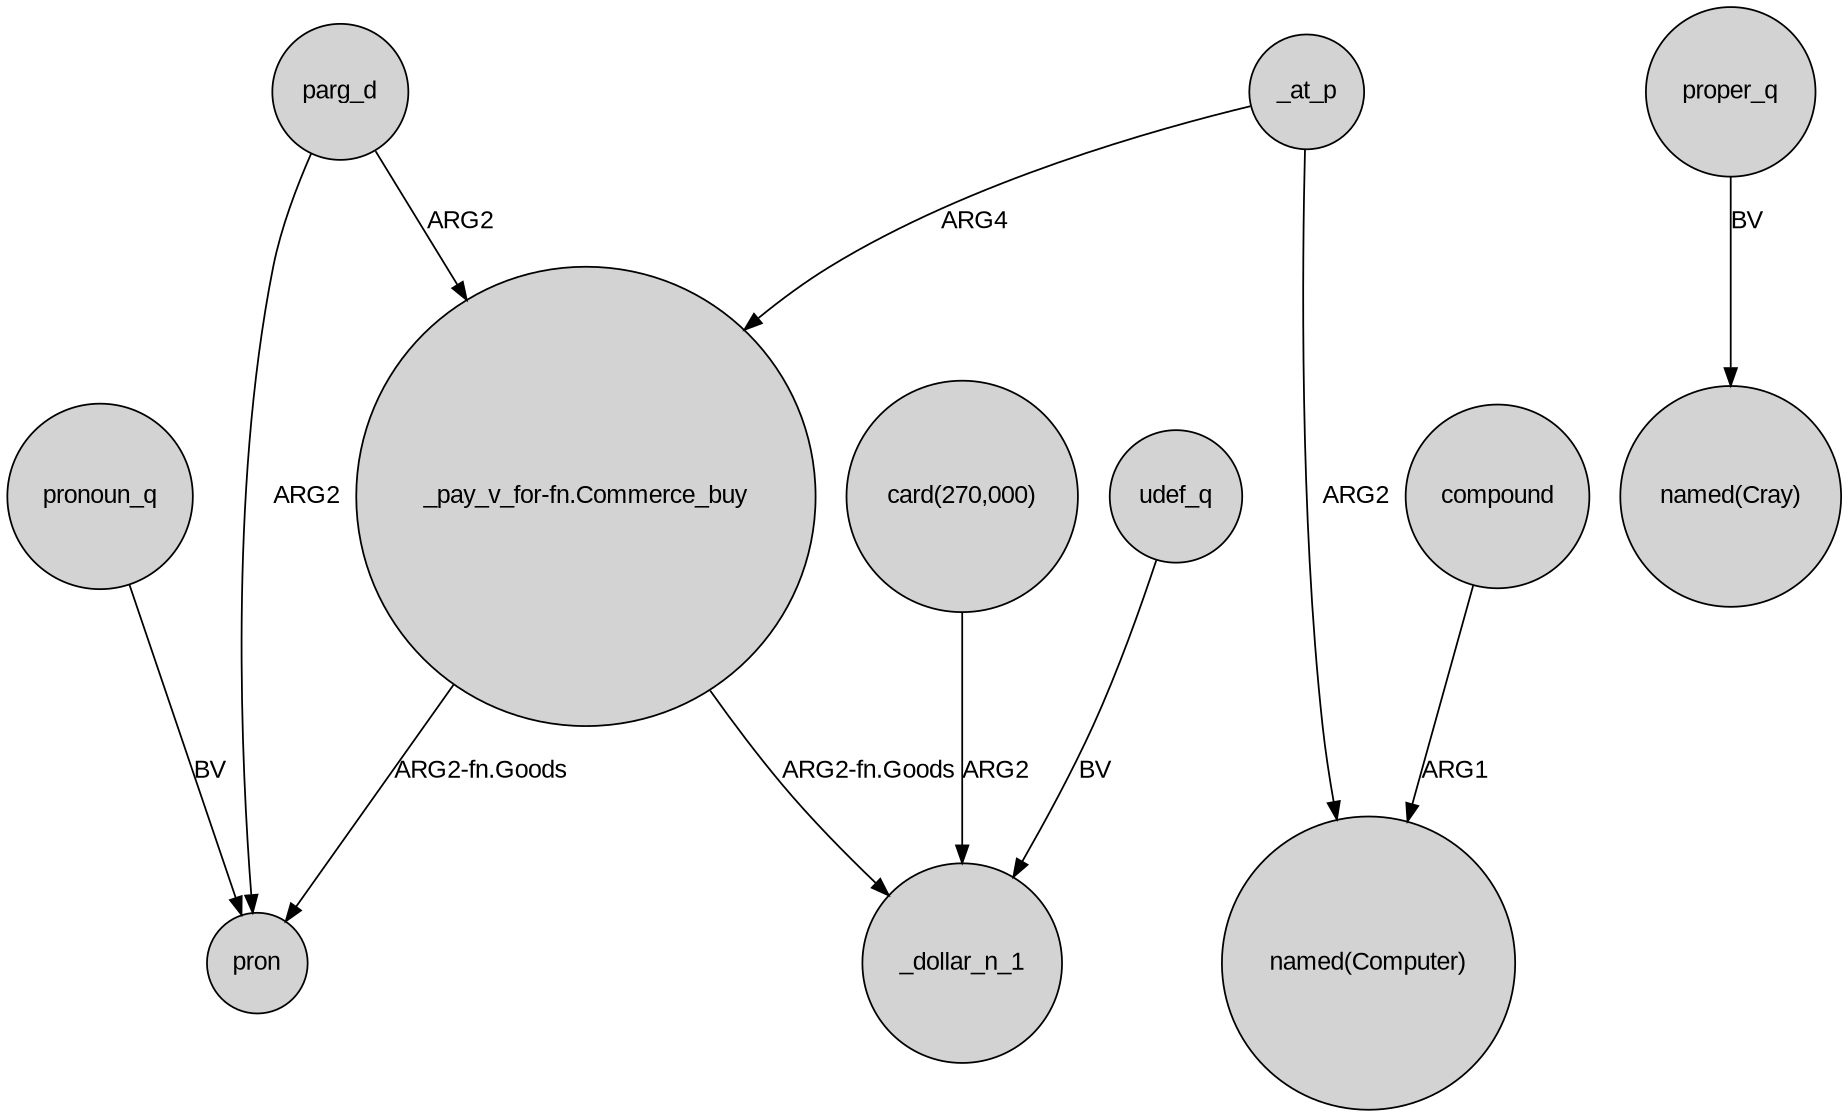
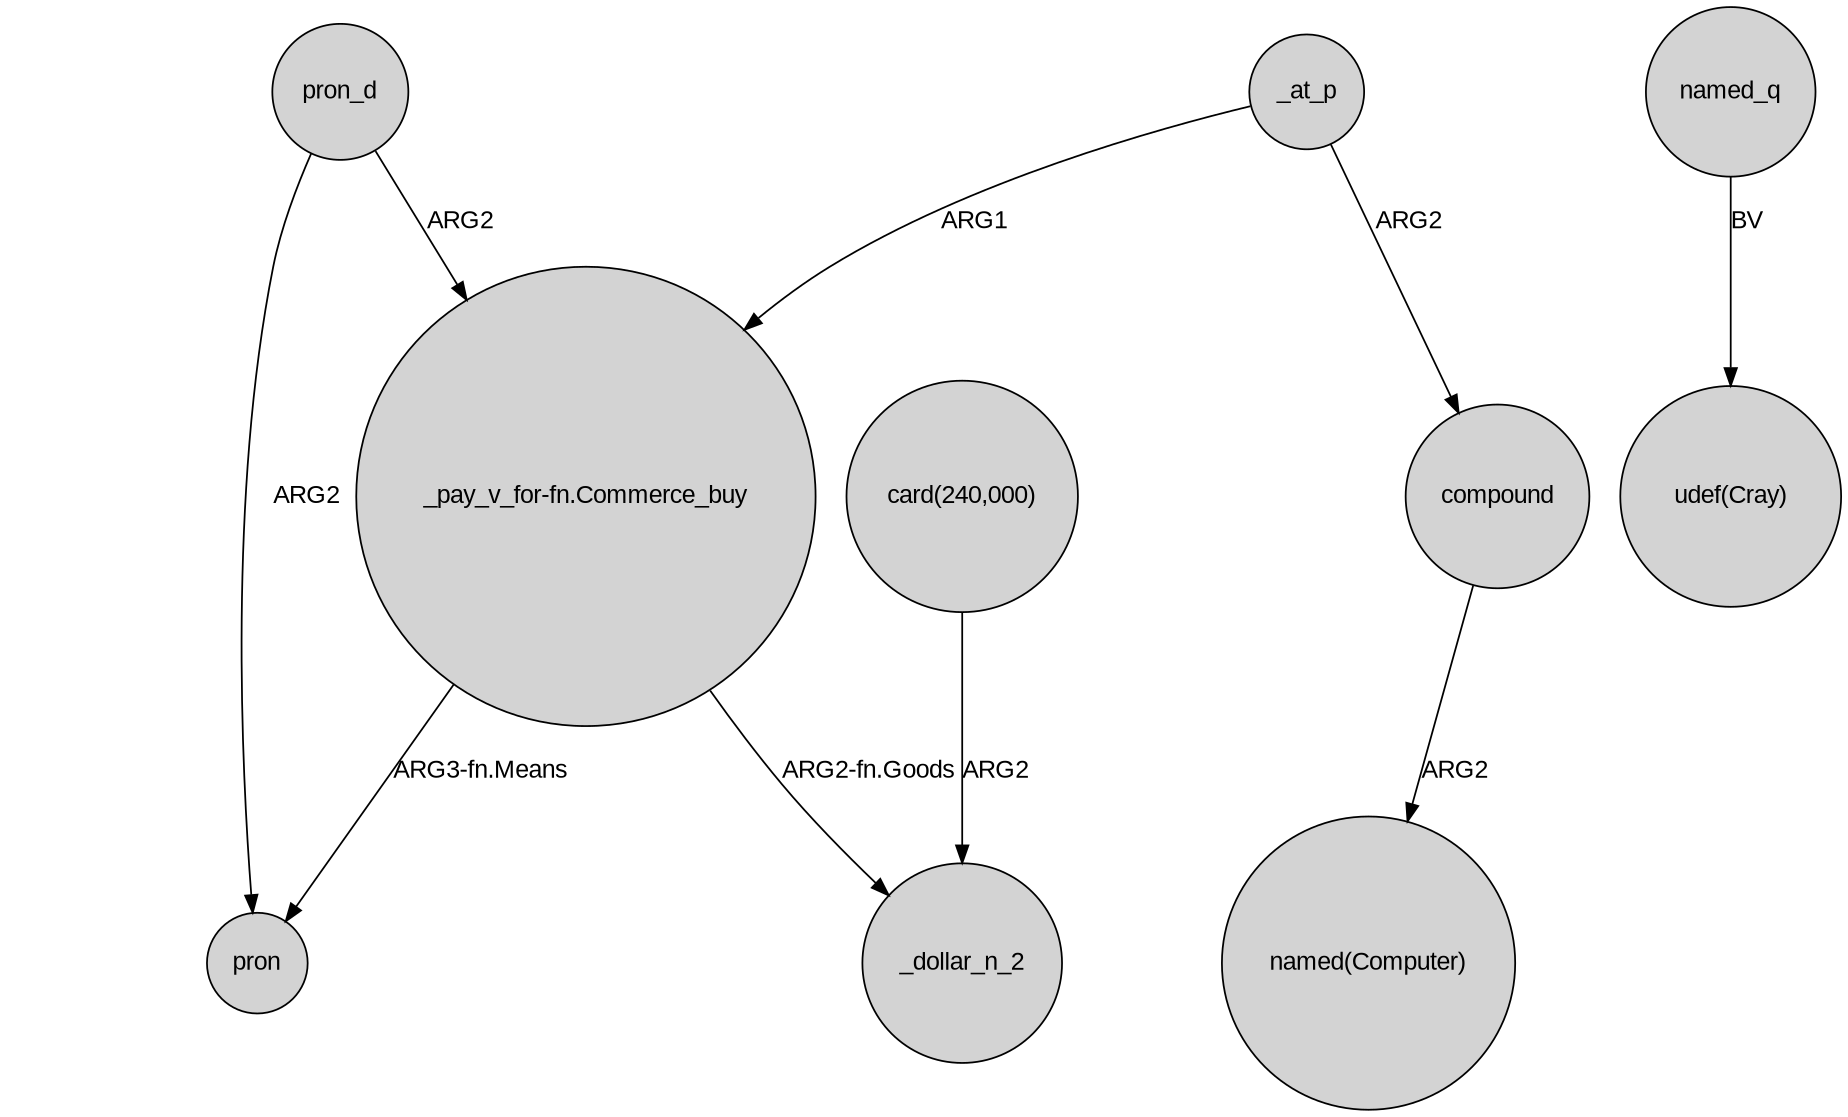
node "parg_d": label "parg_d" -> "pron_d"
node "proper_q": label "proper_q" -> "named_q"
edge "_at_p" -> "_pay_v_for-fn.Commerce_buy": label "ARG4" -> "ARG1"
edge "_at_p" -> "named(Computer)": now "_at_p" -> "compound"
node "pronoun_q": removed
node "card(270,000)": label "card(270,000)" -> "card(240,000)"
node "udef_q": removed
node "named(Cray)": label "named(Cray)" -> "udef(Cray)"
edge "_pay_v_for-fn.Commerce_buy" -> "pron": label "ARG2-fn.Goods" -> "ARG3-fn.Means"
edge "compound" -> "named(Computer)": label "ARG1" -> "ARG2"
node "_dollar_n_1": label "_dollar_n_1" -> "_dollar_n_2"
